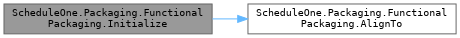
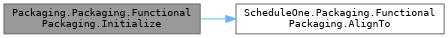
node "ScheduleOne.Packaging.Functional Packaging.Initialize": label "ScheduleOne.Packaging.Functional Packaging.Initialize" -> "Packaging.Packaging.Functional Packaging.Initialize"
